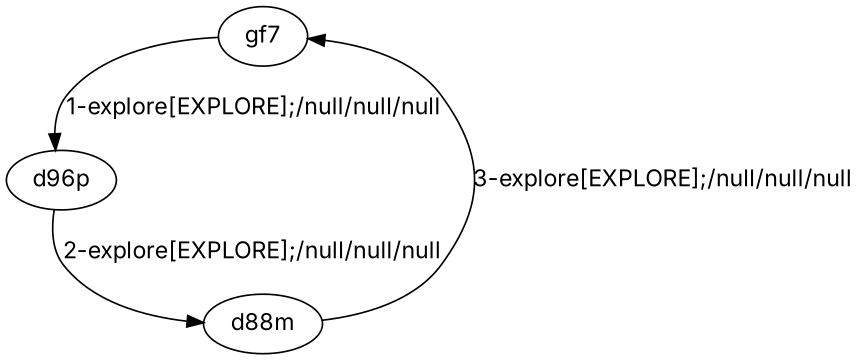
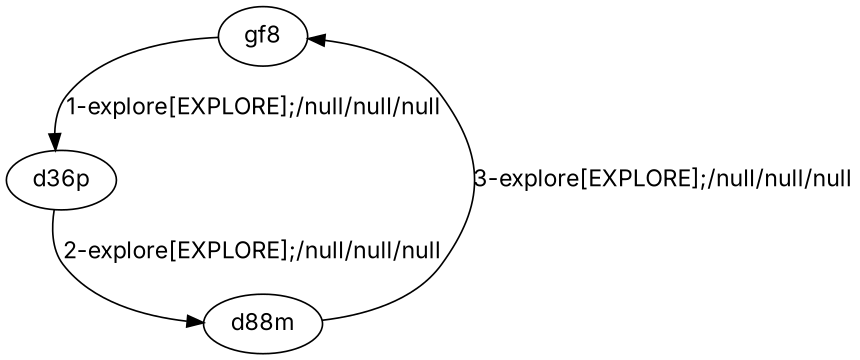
node "gf7": label "gf7" -> "gf8"
node "d96p": label "d96p" -> "d36p"
